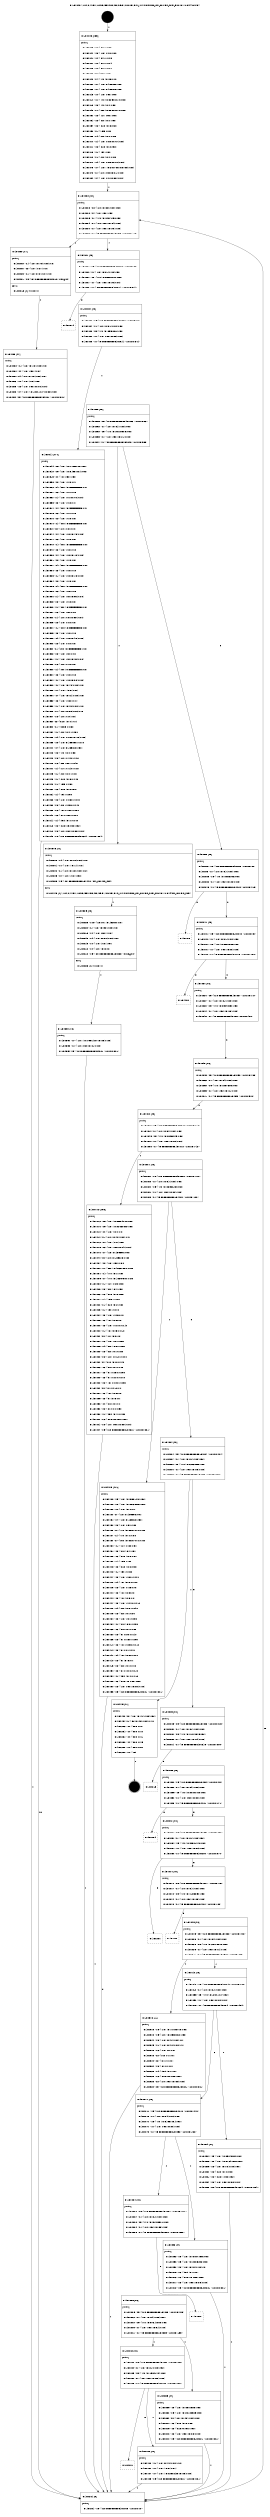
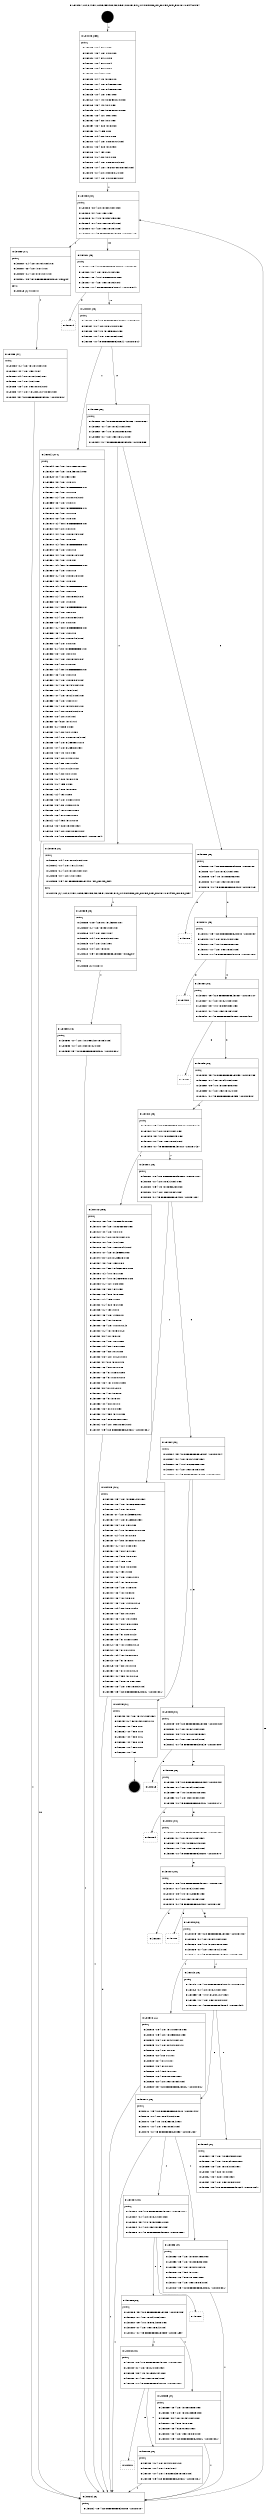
edge "0x401b89 [29]" -> "0x401ba6 [28]": label " 7" -> " 10"
edge "0x401ba6 [28]" -> "0x401bc2 [28]": added, label "10"
edge "0x401bc2 [28]" -> "0x401bde [28]": added, label "9"
node "0x401fcf": added
edge "0x401c6a [28]" -> "0x401c86 [28]": added, label "7"
edge "0x401cbe [28]" -> "0x401cda [28]": added, label "5"
edge "0x401cf6 [28]" -> "0x402392": now "0x401d12 [28]" -> "0x402392"
edge "0x401d12 [28]" -> "0x401d2e [28]": added, label "5"
edge "0x401d82 [28]" -> "0x401d9e [28]": added, label "2"
edge "0x401fb4 [27]" -> "0x4023a4 [5]": now "0x401d66 [28]" -> "0x4023a4 [5]"
